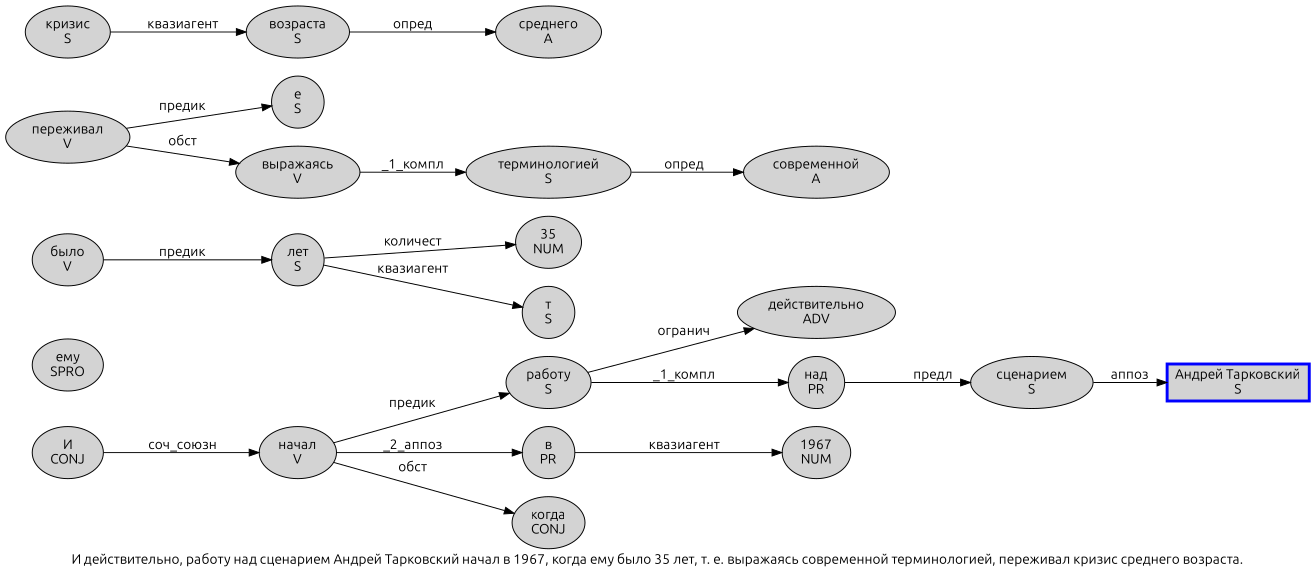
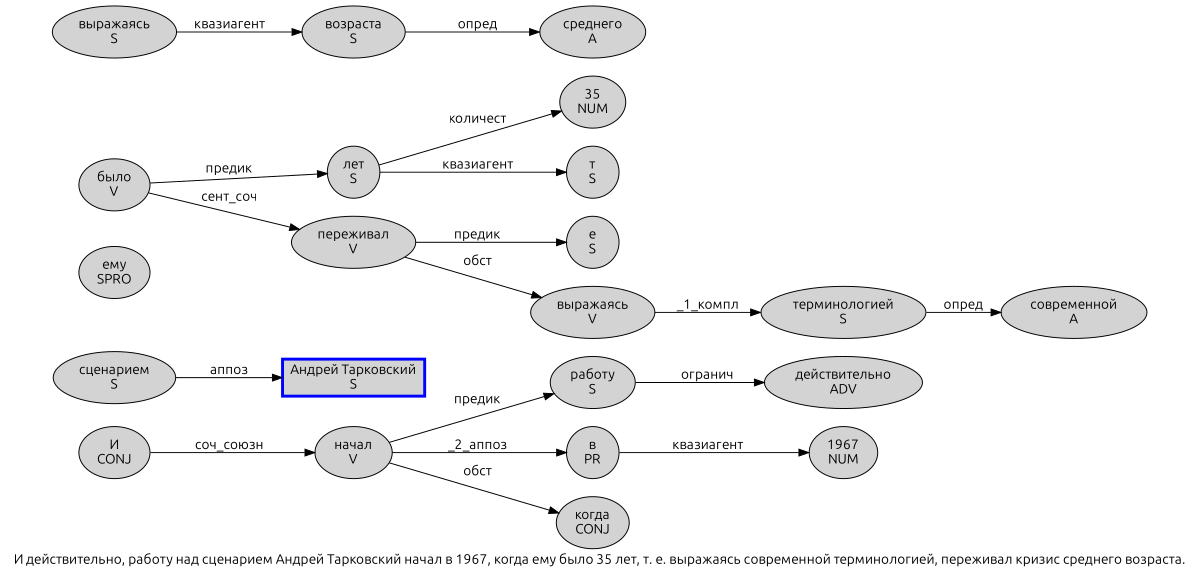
node "кризис S": label "кризис S" -> "выражаясь S"
edge "было V" -> "переживал V": added, label "сент_соч"
node "над PR": removed
